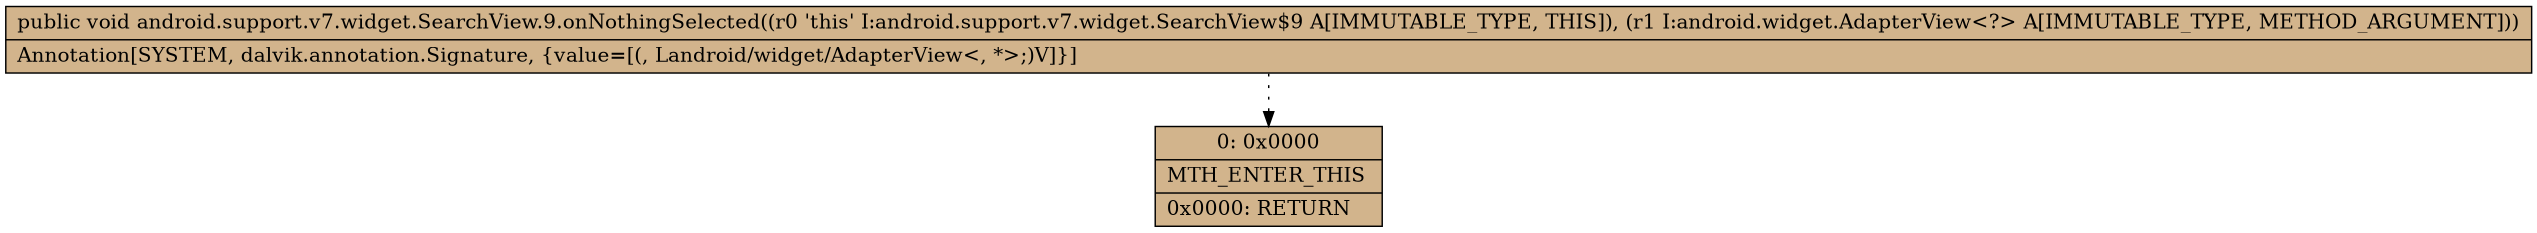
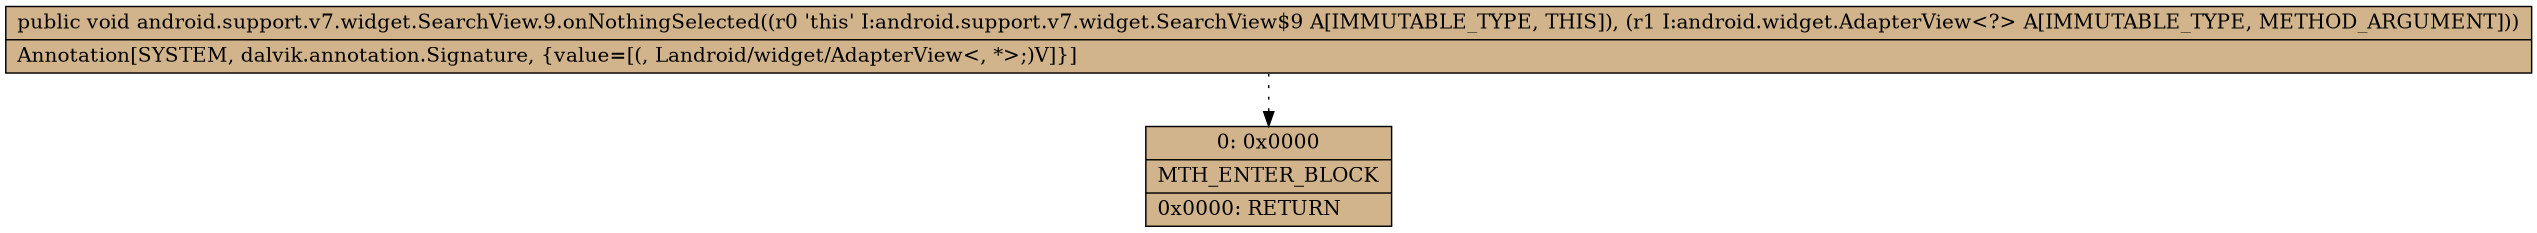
node "0: 0x0000": text "MTH_ENTER_THIS" -> "MTH_ENTER_BLOCK"
